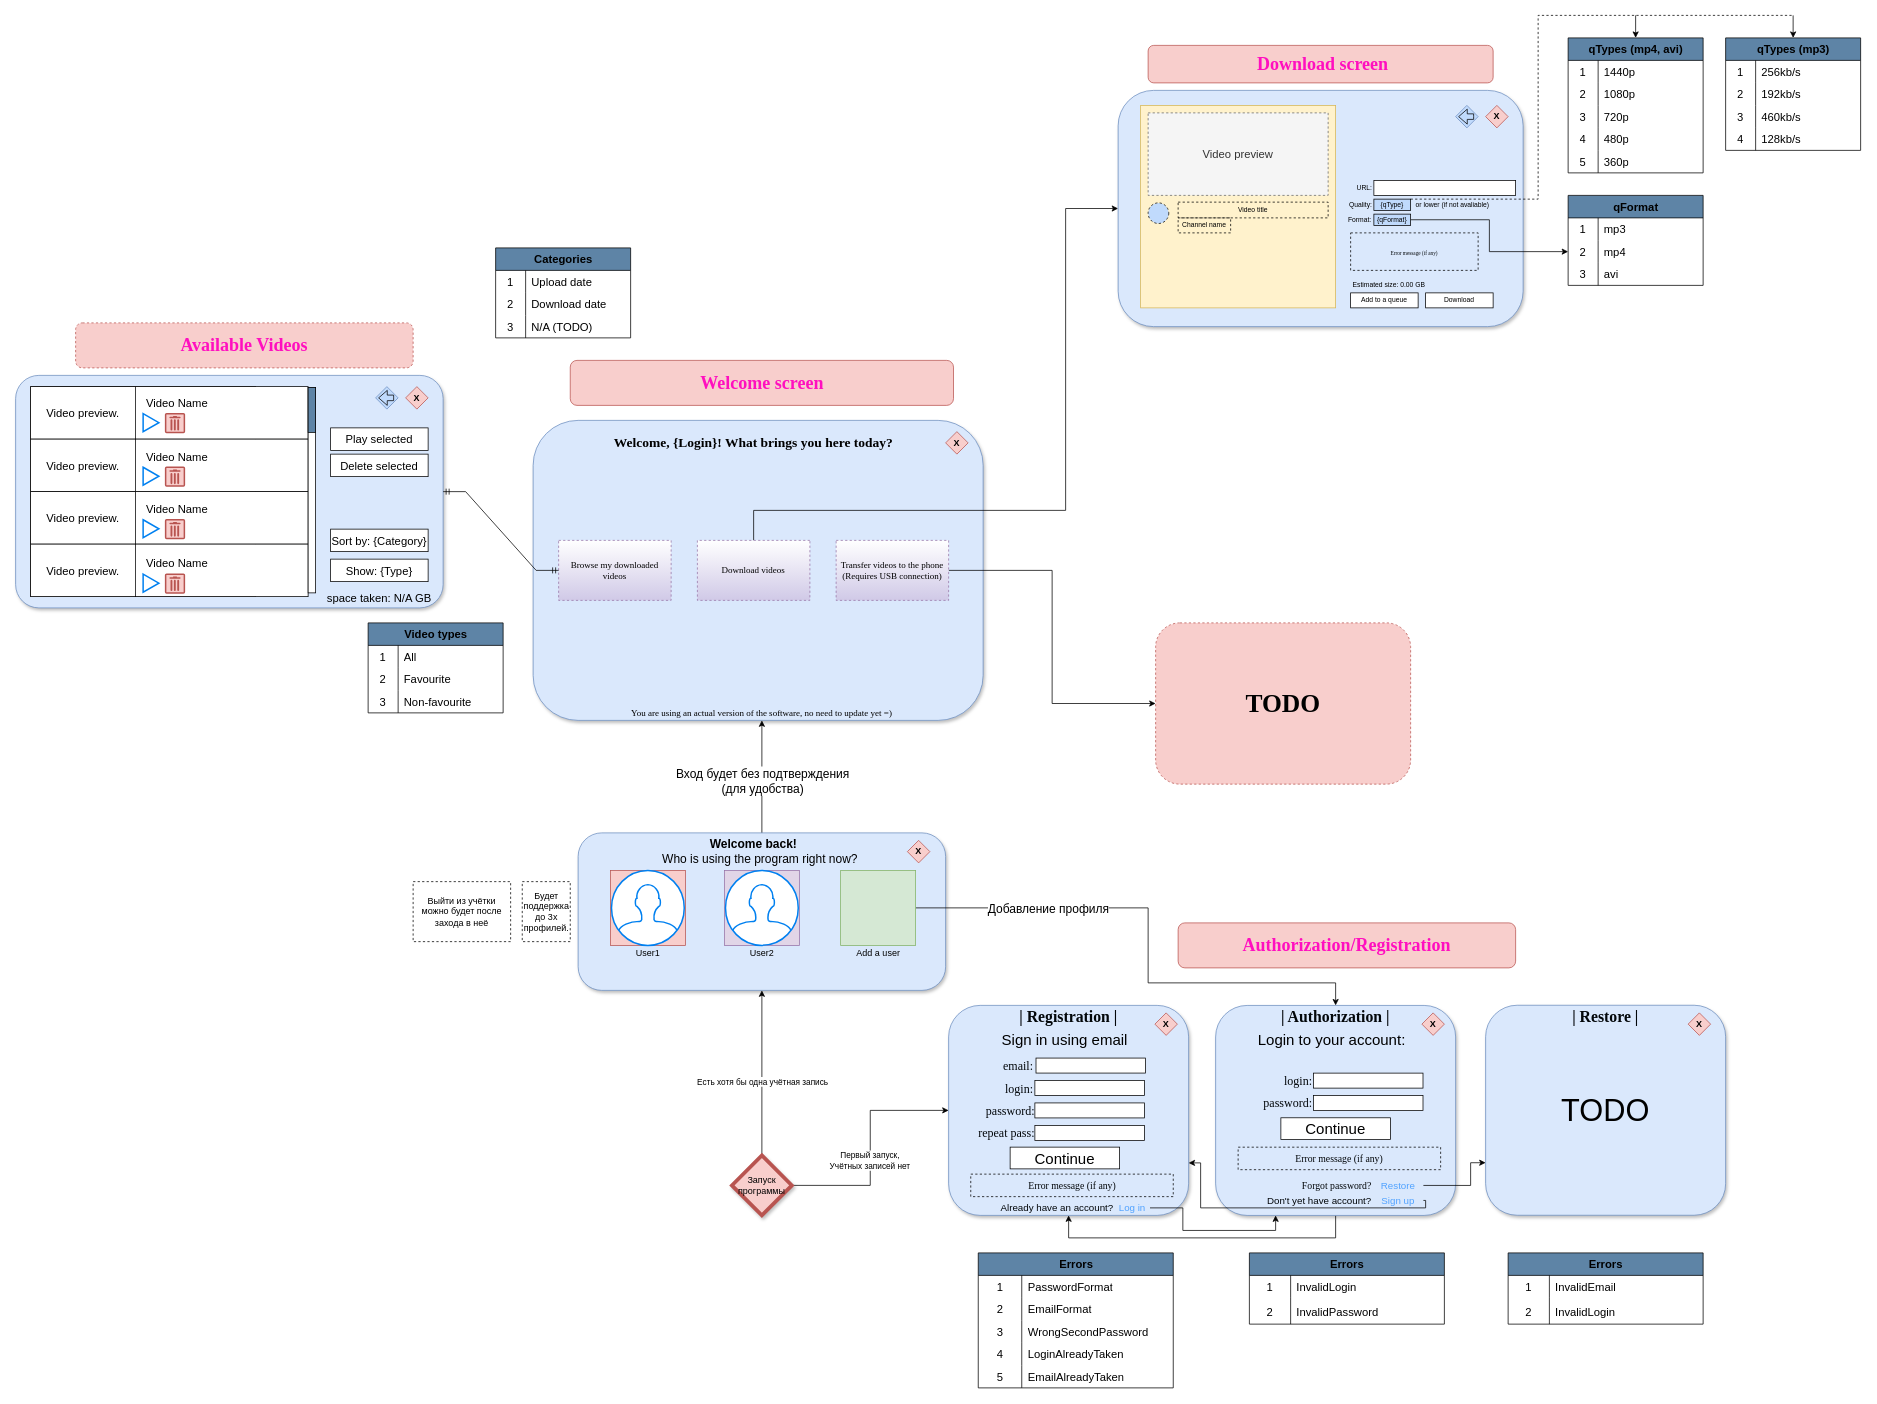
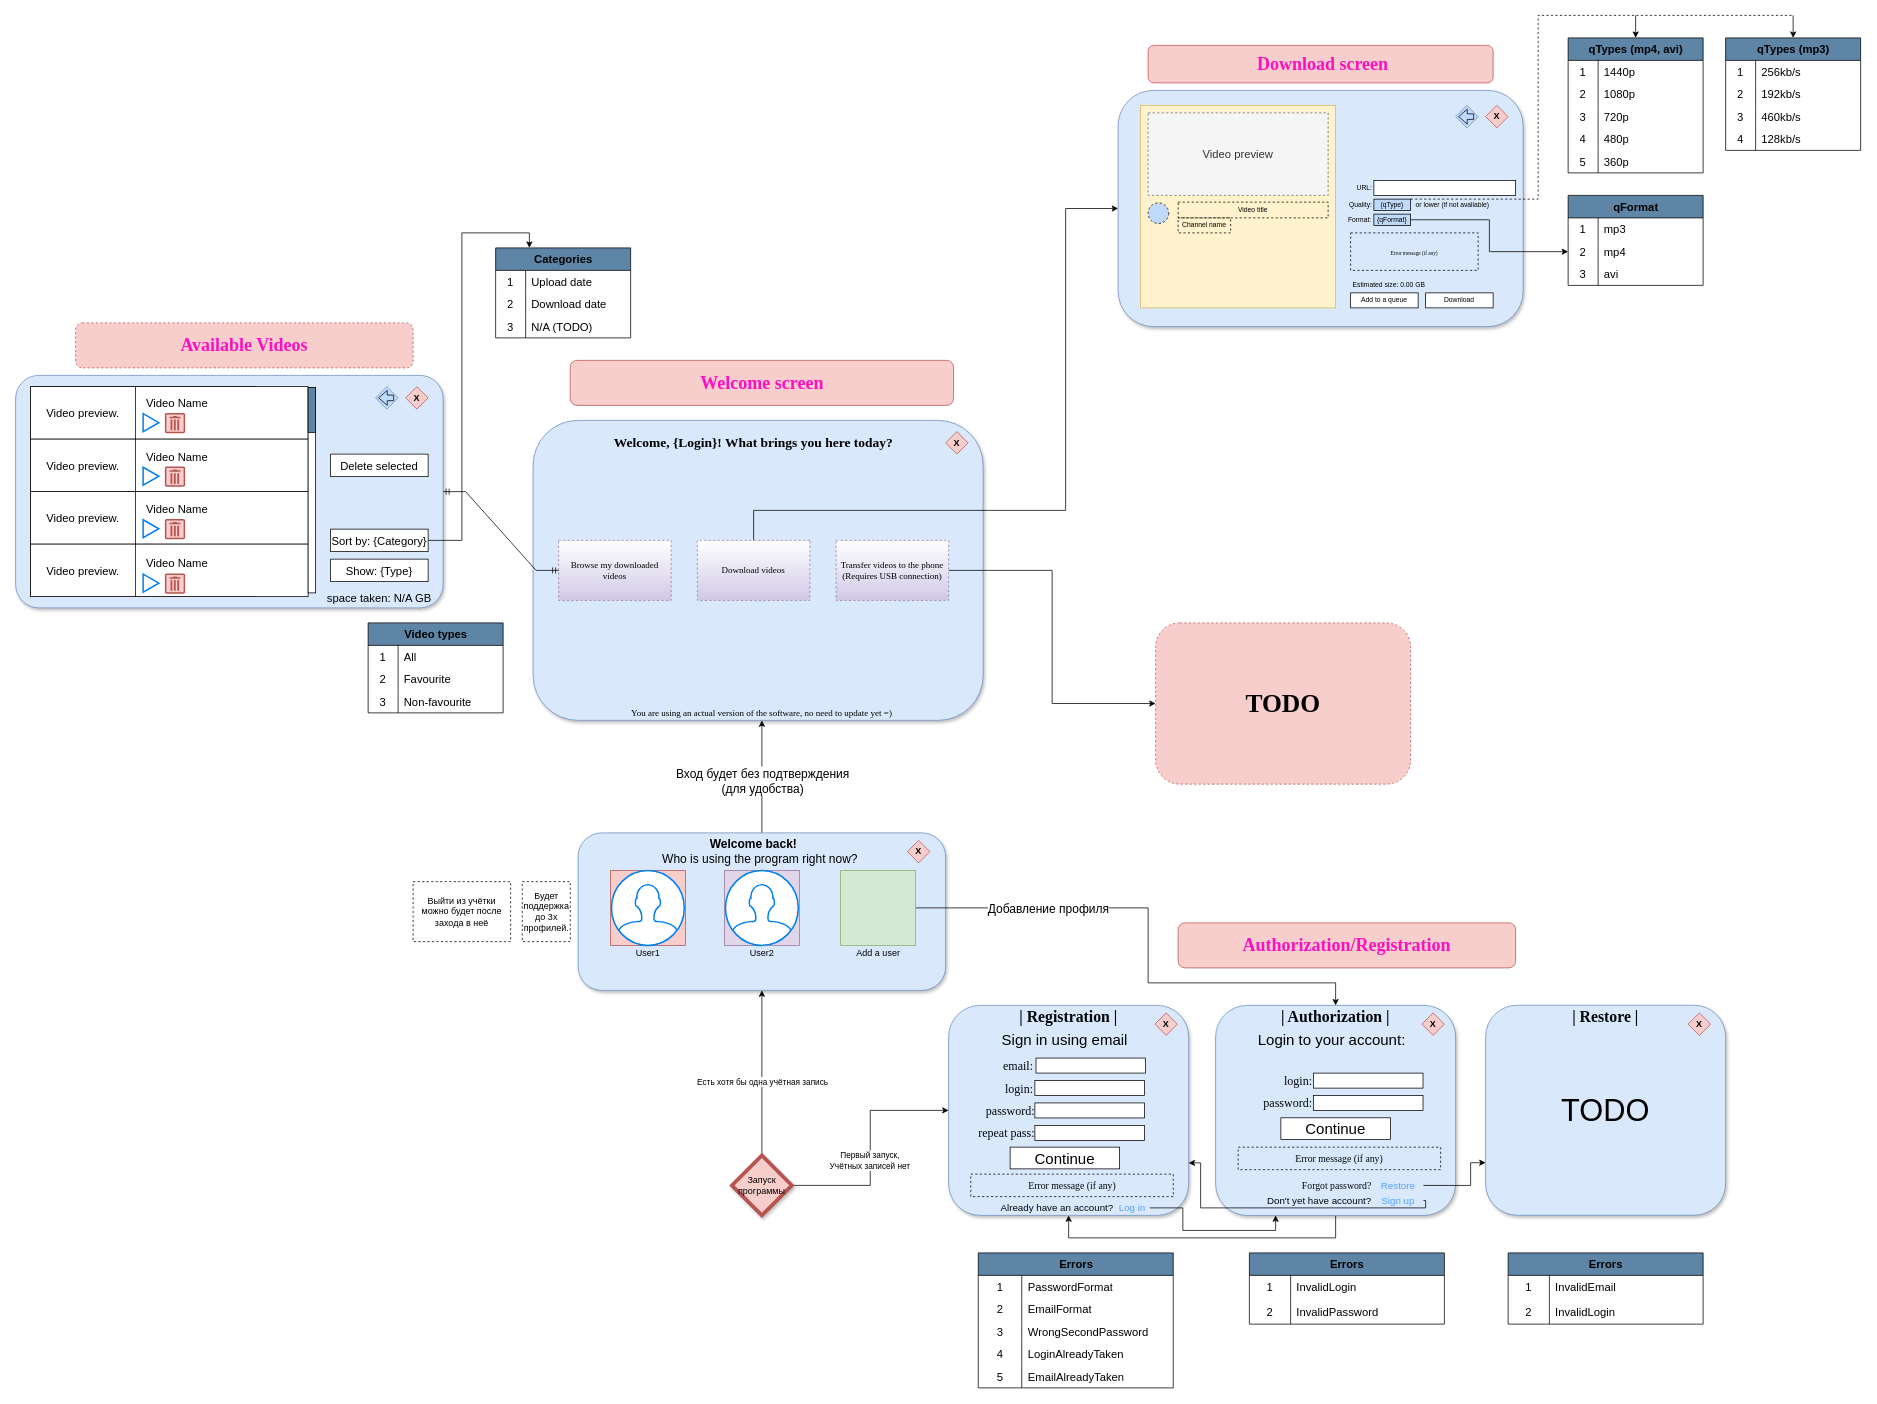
node "Play selected": removed
edge "Sort by: {Category}" -> "Categories": added
